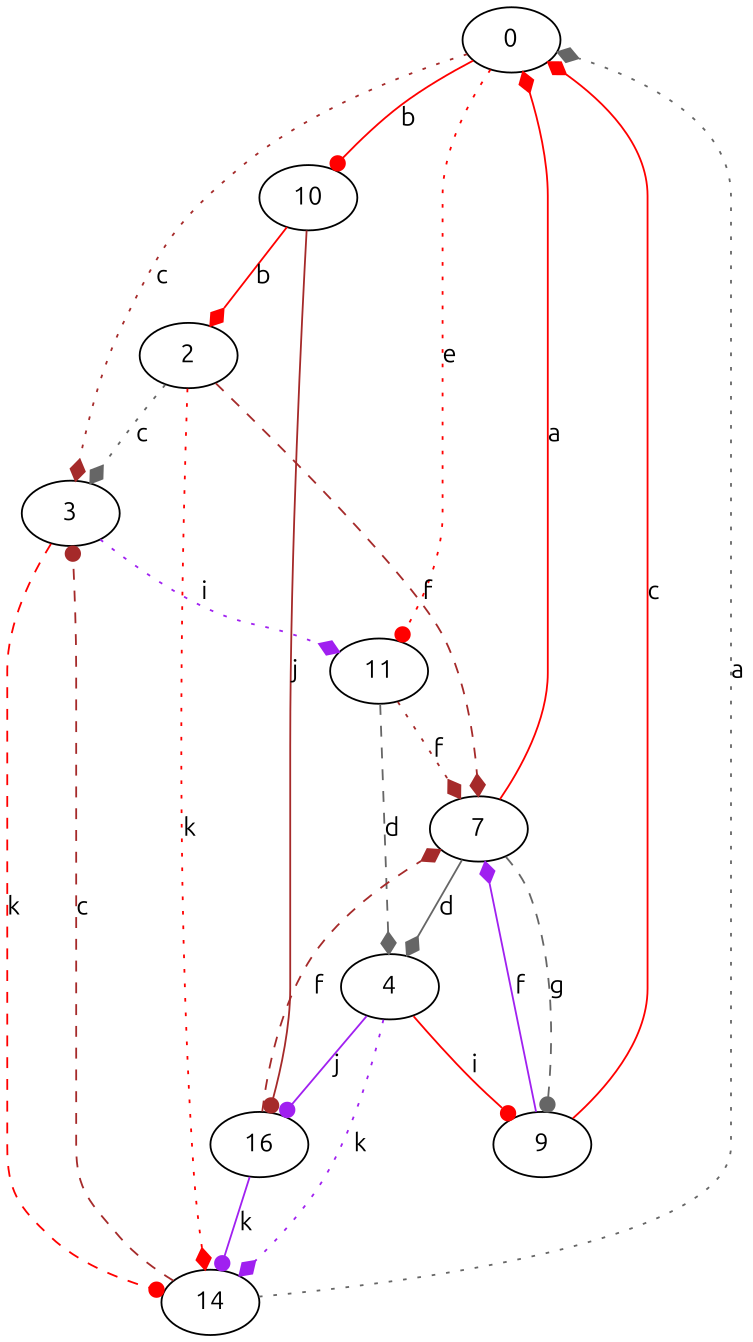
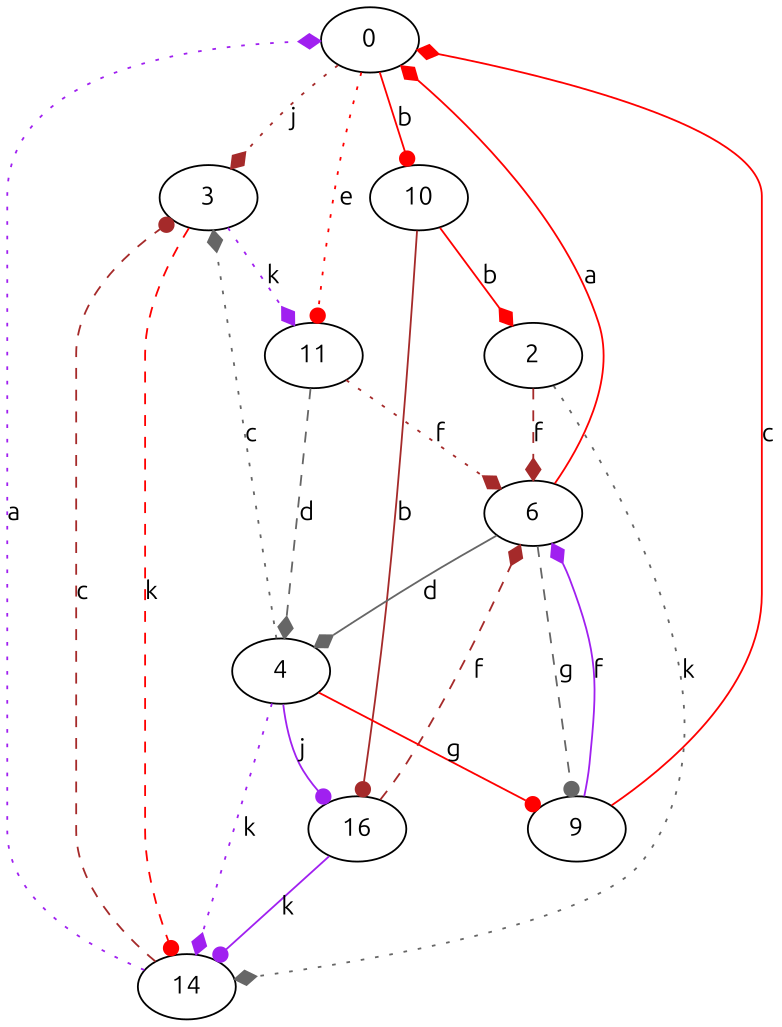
edge "0" -> "3": label "c" -> "j"
edge "2" -> "3": now "4" -> "3"
edge "3" -> "11": label "i" -> "k"
edge "10" -> "16": label "j" -> "b"
edge "2" -> "14": color red -> gray40
edge "14" -> "0": color gray40 -> purple
node "7": label "7" -> "6"
edge "4" -> "9": label "i" -> "g"
